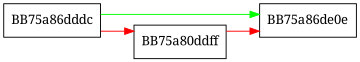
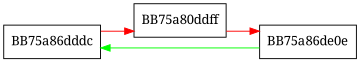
edge "BB75a86dddc" -> "BB75a86de0e": reversed
